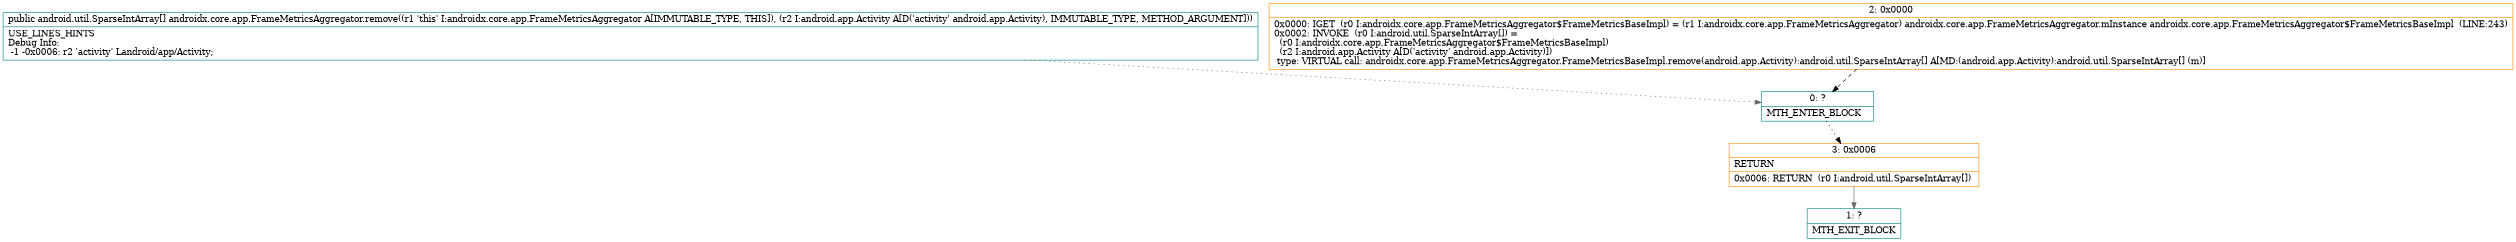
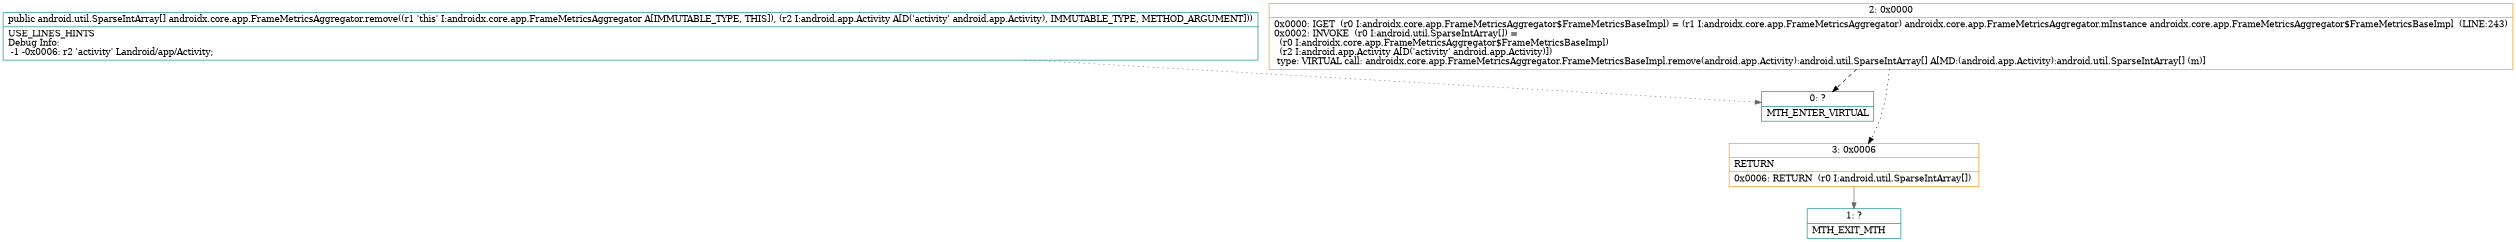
node "0: ?": text "MTH_ENTER_BLOCK" -> "MTH_ENTER_VIRTUAL"
edge "0: ?" -> "3: 0x0006": now "2: 0x0000" -> "3: 0x0006"
node "1: ?": text "MTH_EXIT_BLOCK" -> "MTH_EXIT_MTH"
